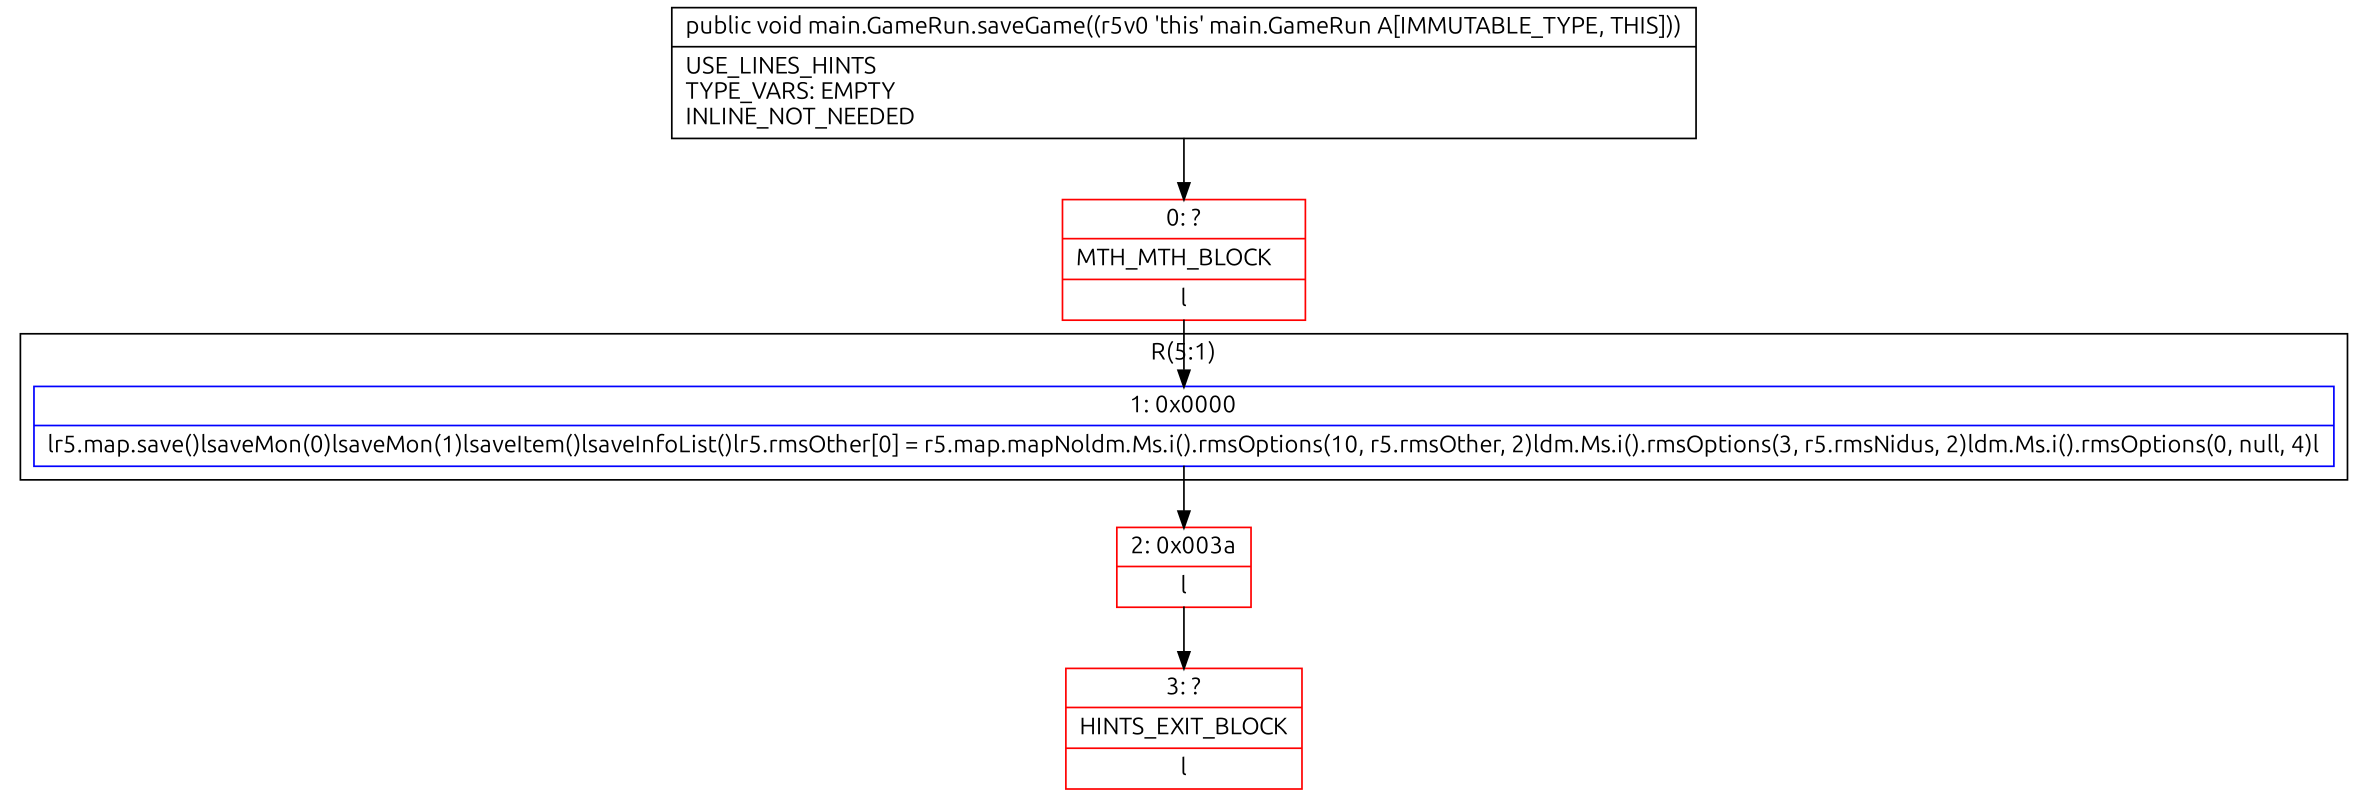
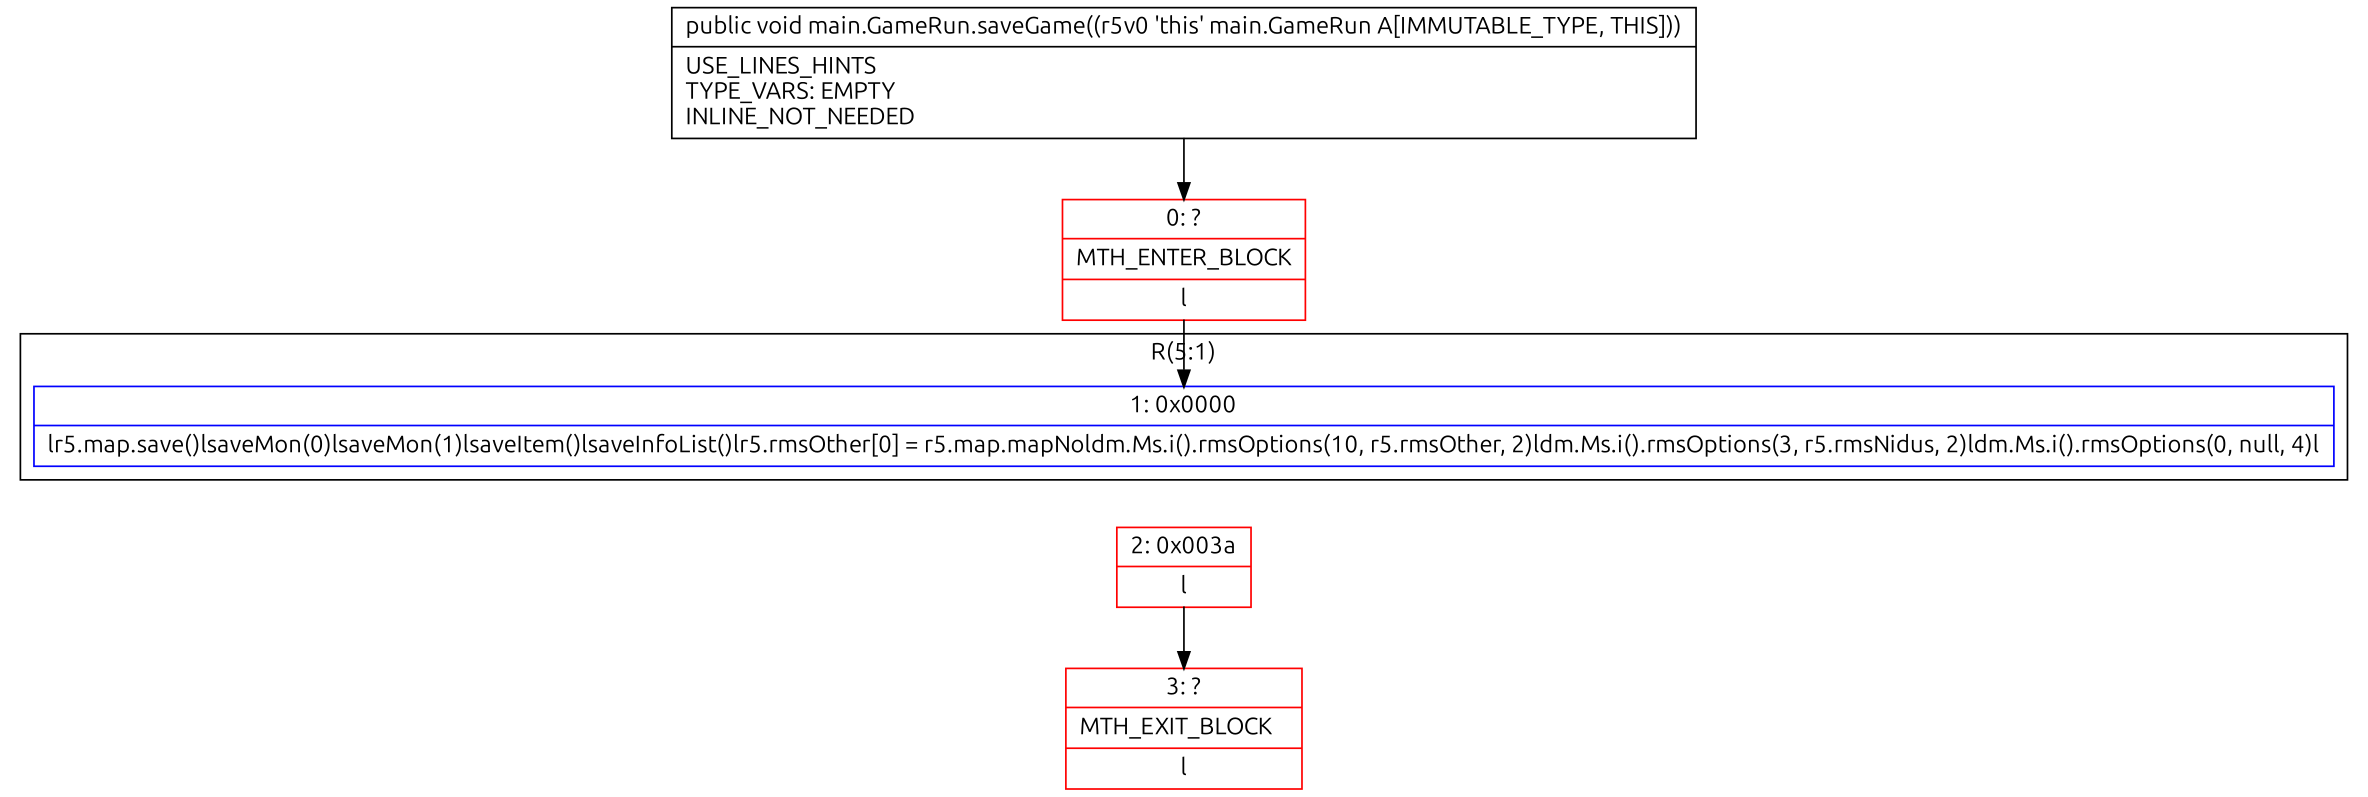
node "0: ?": text "MTH_MTH_BLOCK" -> "MTH_ENTER_BLOCK"
edge "1: 0x0000" -> "2: 0x003a": removed
node "3: ?": text "HINTS_EXIT_BLOCK" -> "MTH_EXIT_BLOCK"
